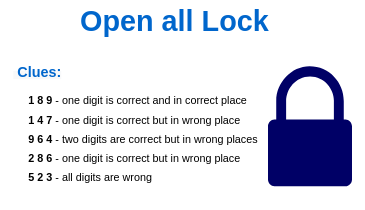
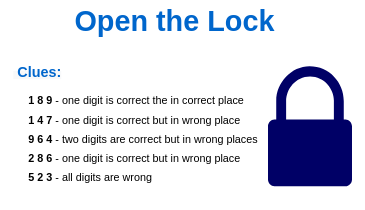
node "Open all Lock": label "Open all Lock" -> "Open the Lock"
node "1 8 9 - one digit is correct and in correct place 1 4 7 - one digit is correct but in wrong place 9 6 4 - two digits are correct but in wrong places 2 8 6 - one digit is correct but in wrong place 5 2 3 - all digits are wrong": label "1 8 9 - one digit is correct and in correct place 1 4 7 - one digit is correct but in wrong place 9 6 4 - two digits are correct but in wrong places 2 8 6 - one digit is correct but in wrong place 5 2 3 - all digits are wrong" -> "1 8 9 - one digit is correct the in correct place 1 4 7 - one digit is correct but in wrong place 9 6 4 - two digits are correct but in wrong places 2 8 6 - one digit is correct but in wrong place 5 2 3 - all digits are wrong"
